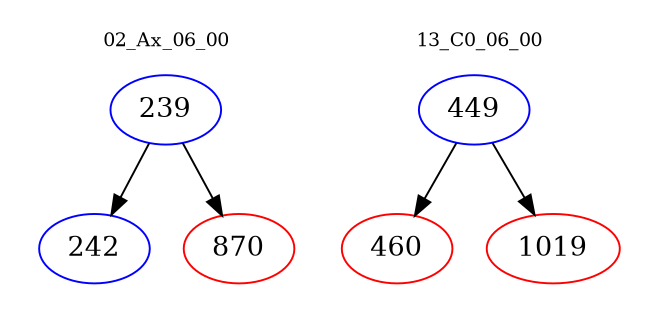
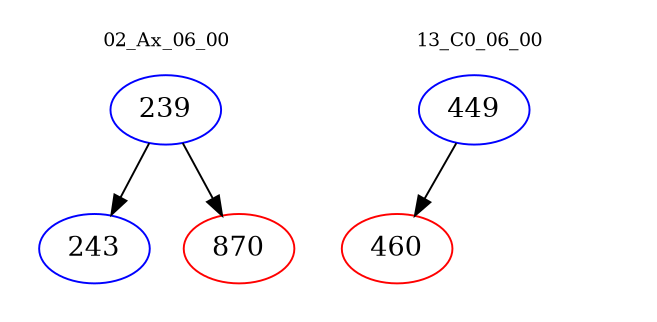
node "242": label "242" -> "243"
node "1019": removed
